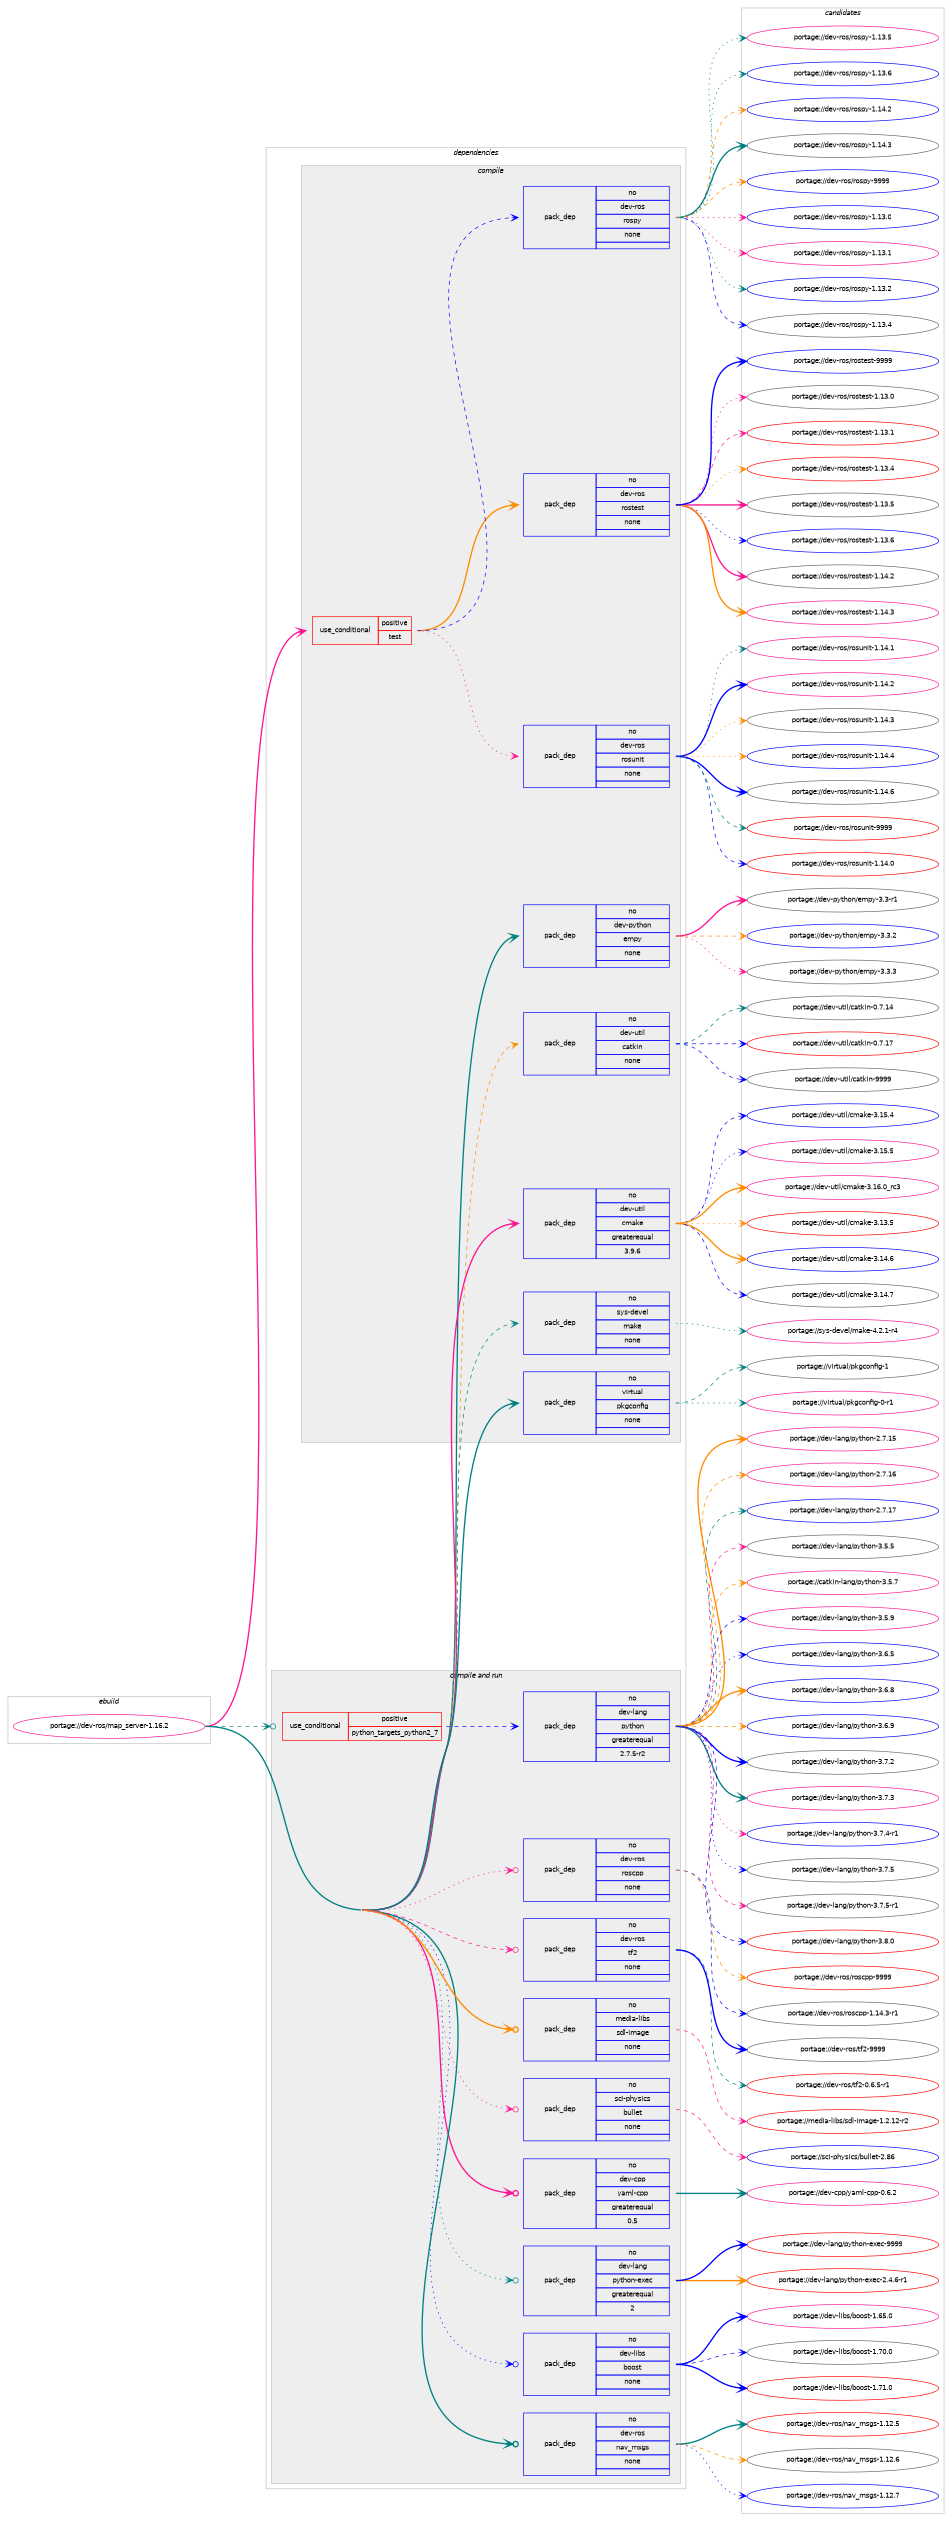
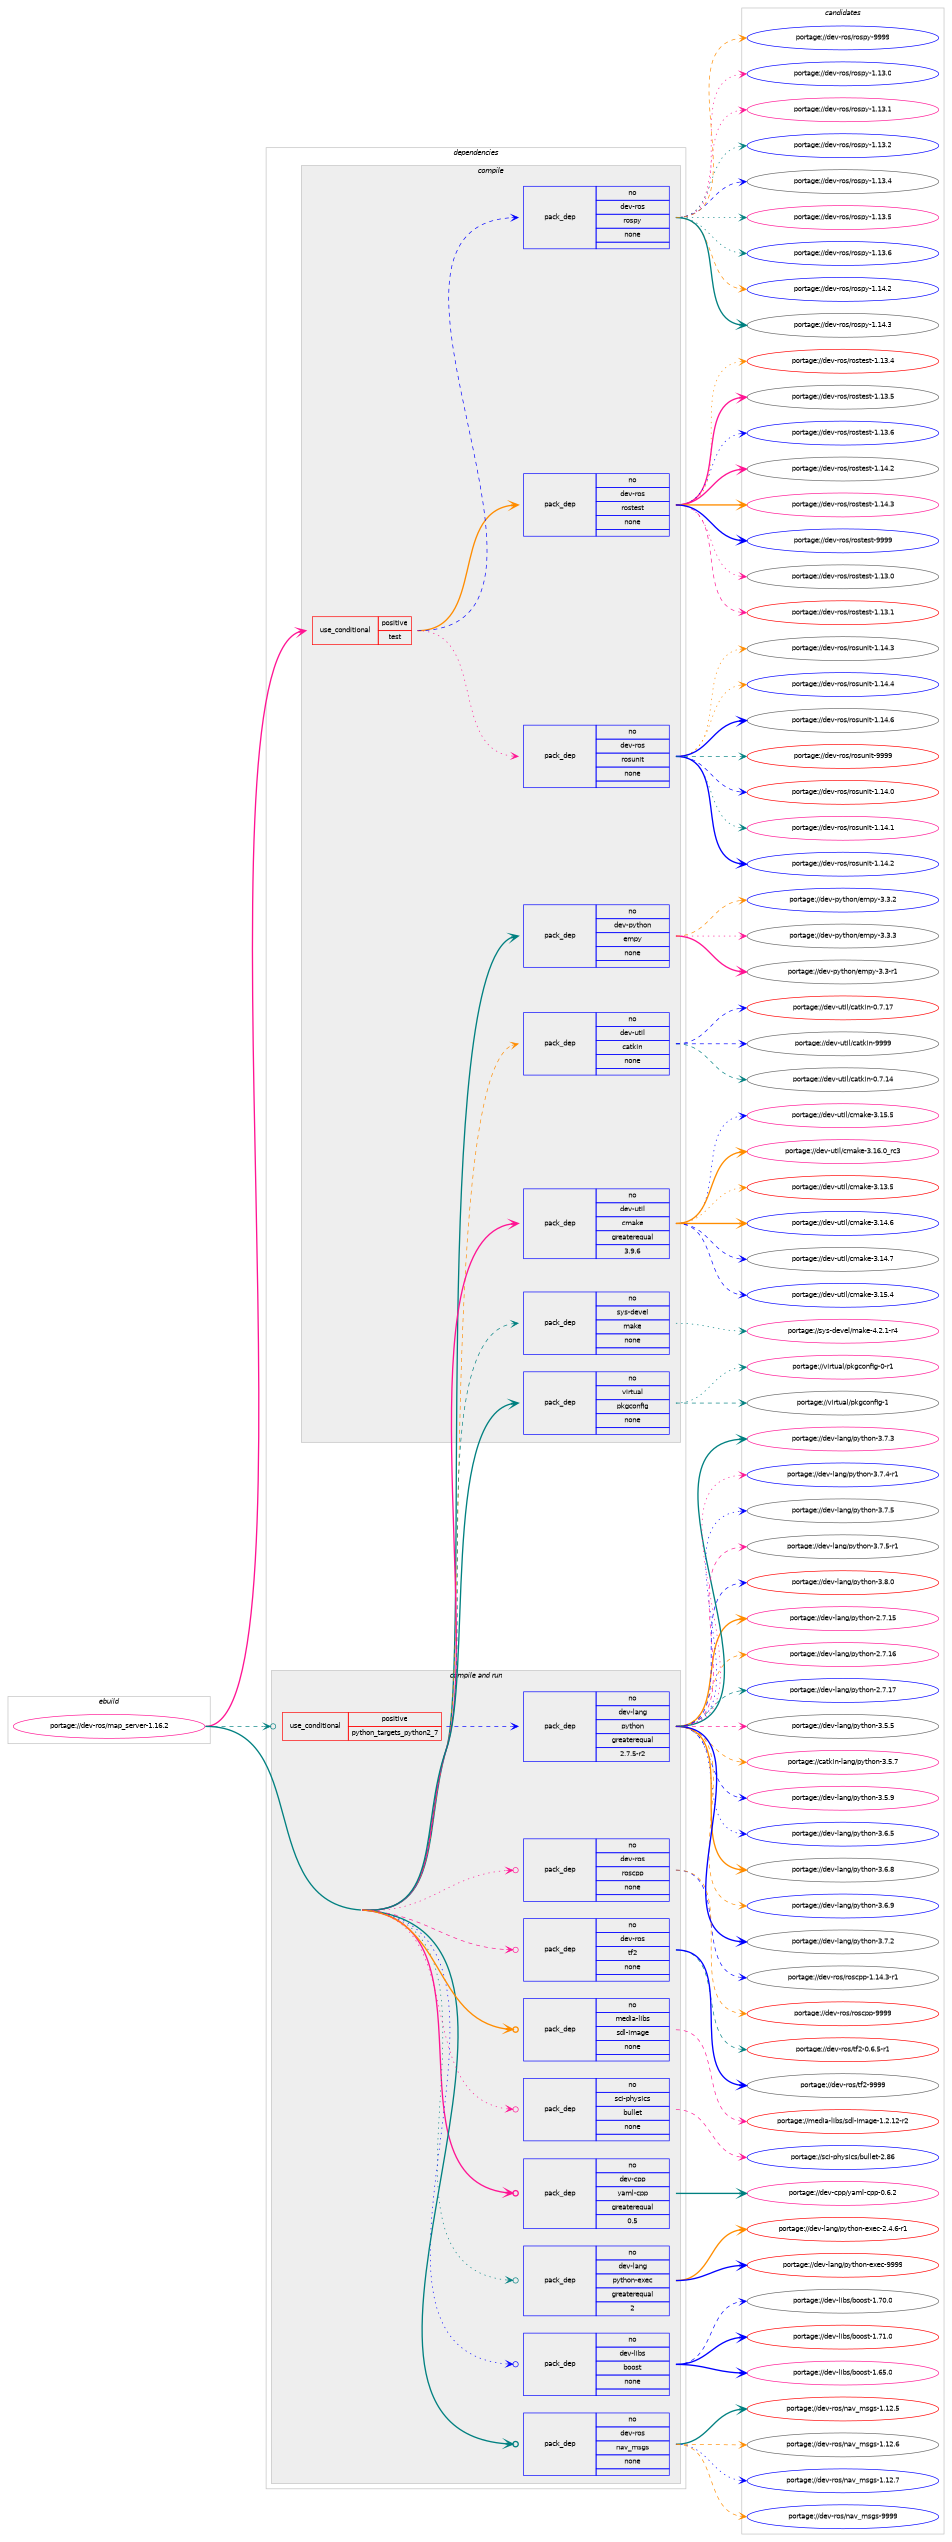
node "portage://dev-ros/rosunit-1.14.2": color deeppink -> blue
node "portage://dev-lang/python-3.6.8": color blue -> gray40
node "portage://dev-ros/nav_msgs-9999": added
